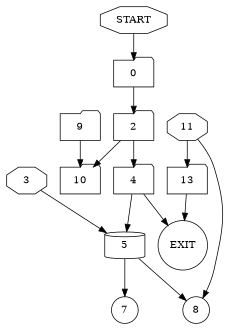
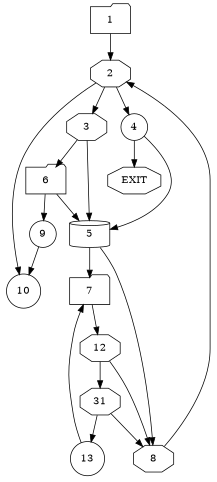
node "START": removed
node "0": label "0" -> "1"
edge "2" -> "3": added
node "9": shape folder -> circle
node "2": shape folder -> octagon
node "11": label "11" -> "31"
node "6": added
node "10": shape folder -> circle
node "4": shape folder -> circle
node "13": shape folder -> circle
edge "13" -> "EXIT": now "13" -> "7"
node "EXIT": shape circle -> octagon
edge "8" -> "2": added
node "7": shape circle -> folder
node "8": shape circle -> octagon
node "12": added
